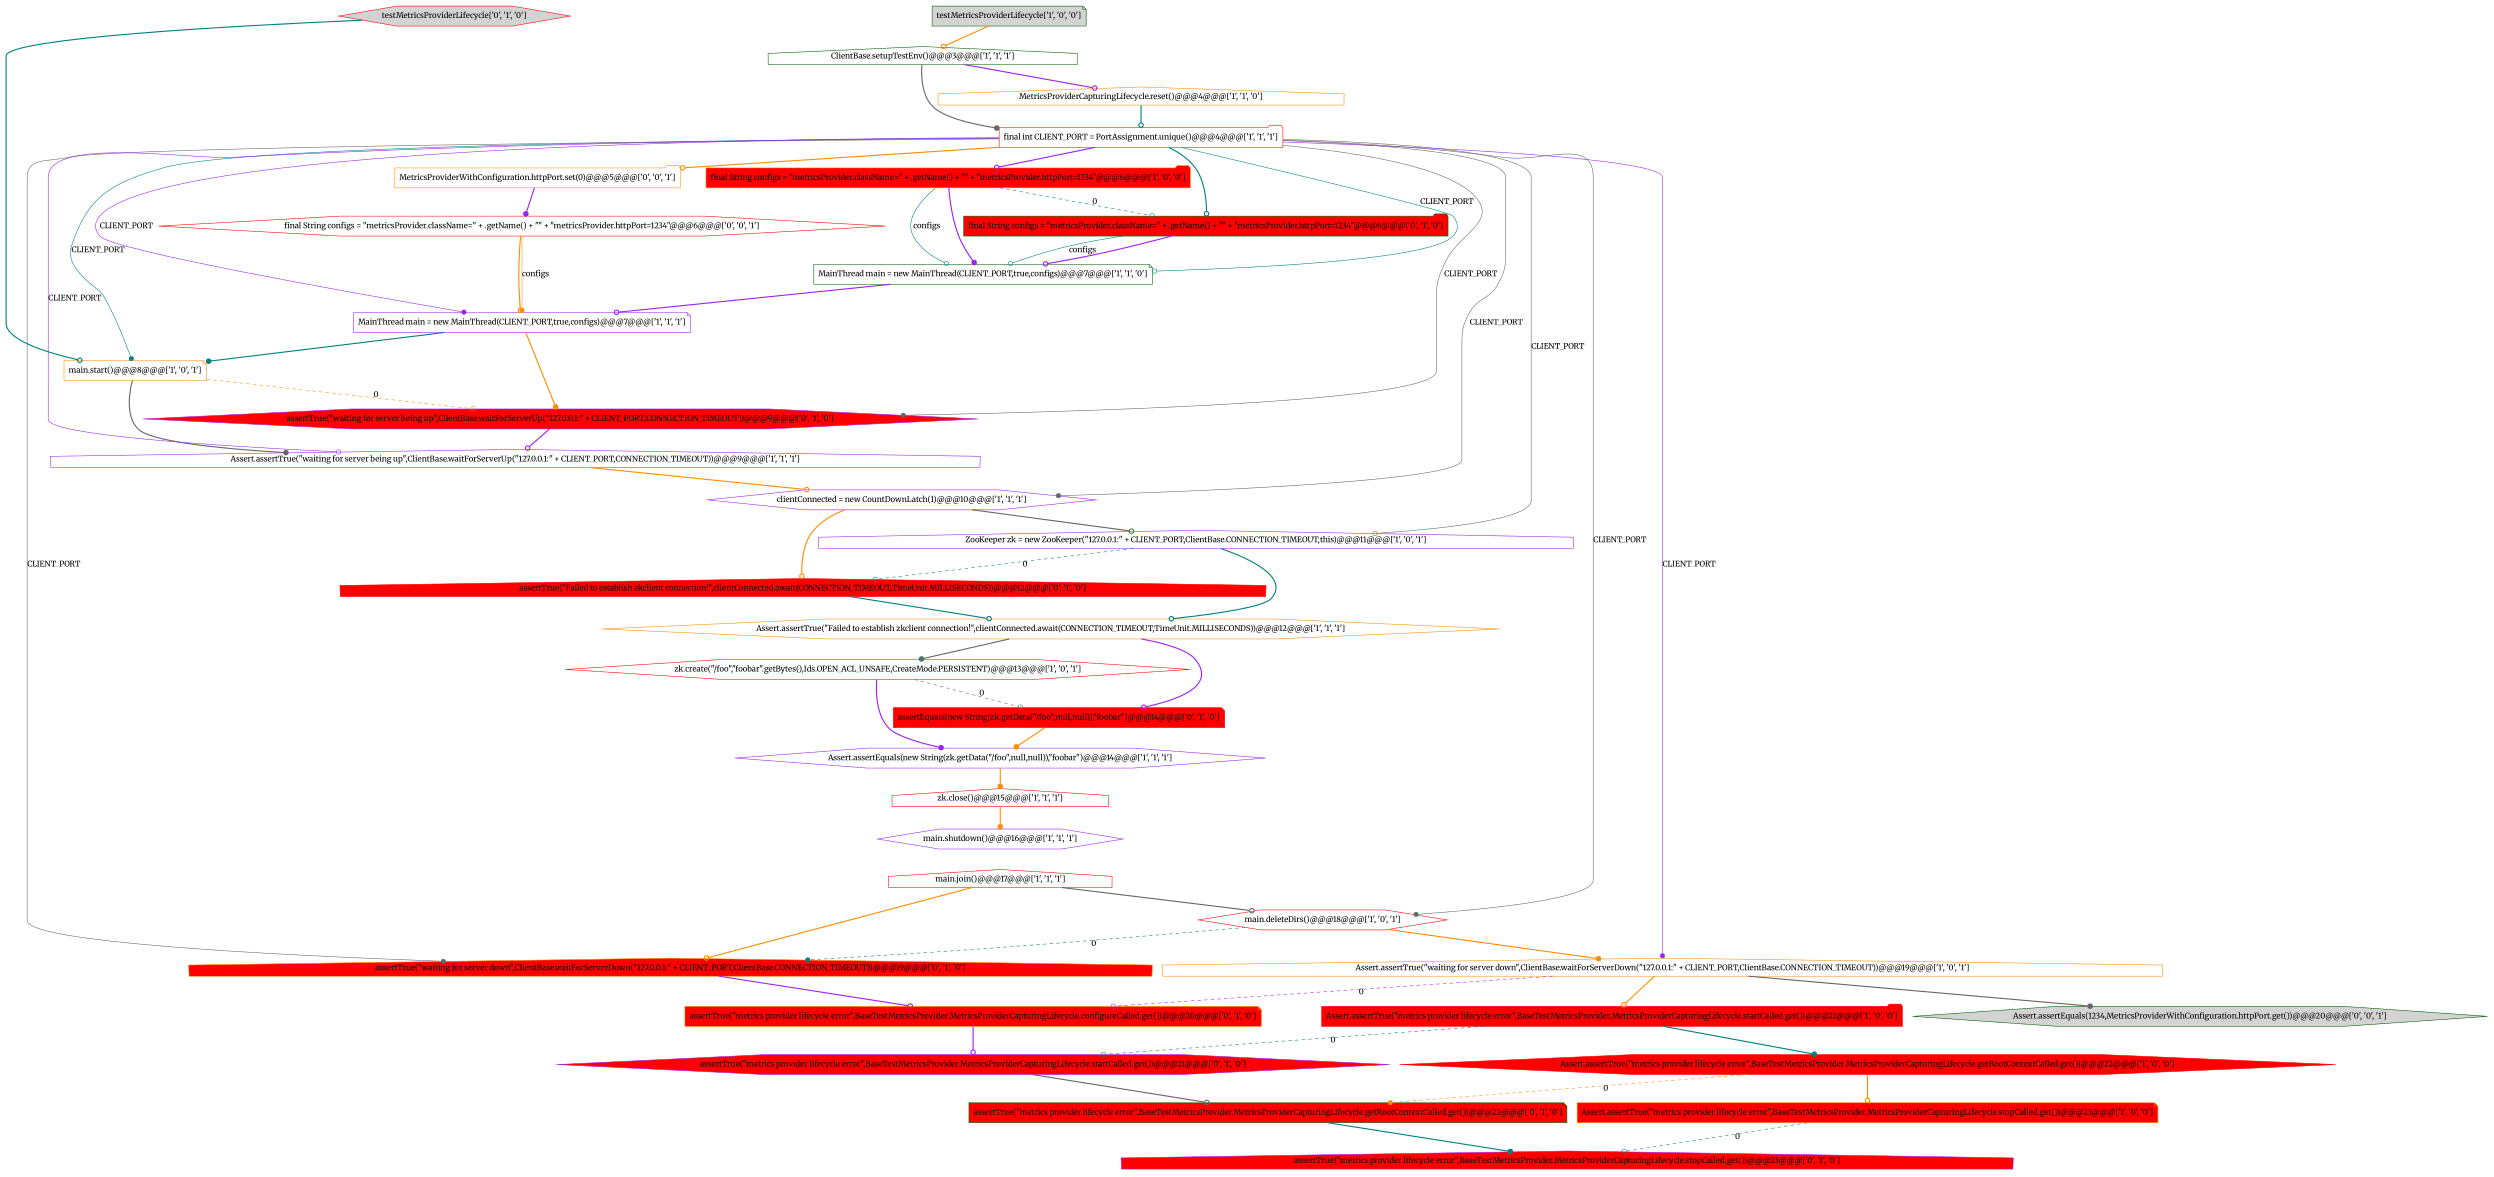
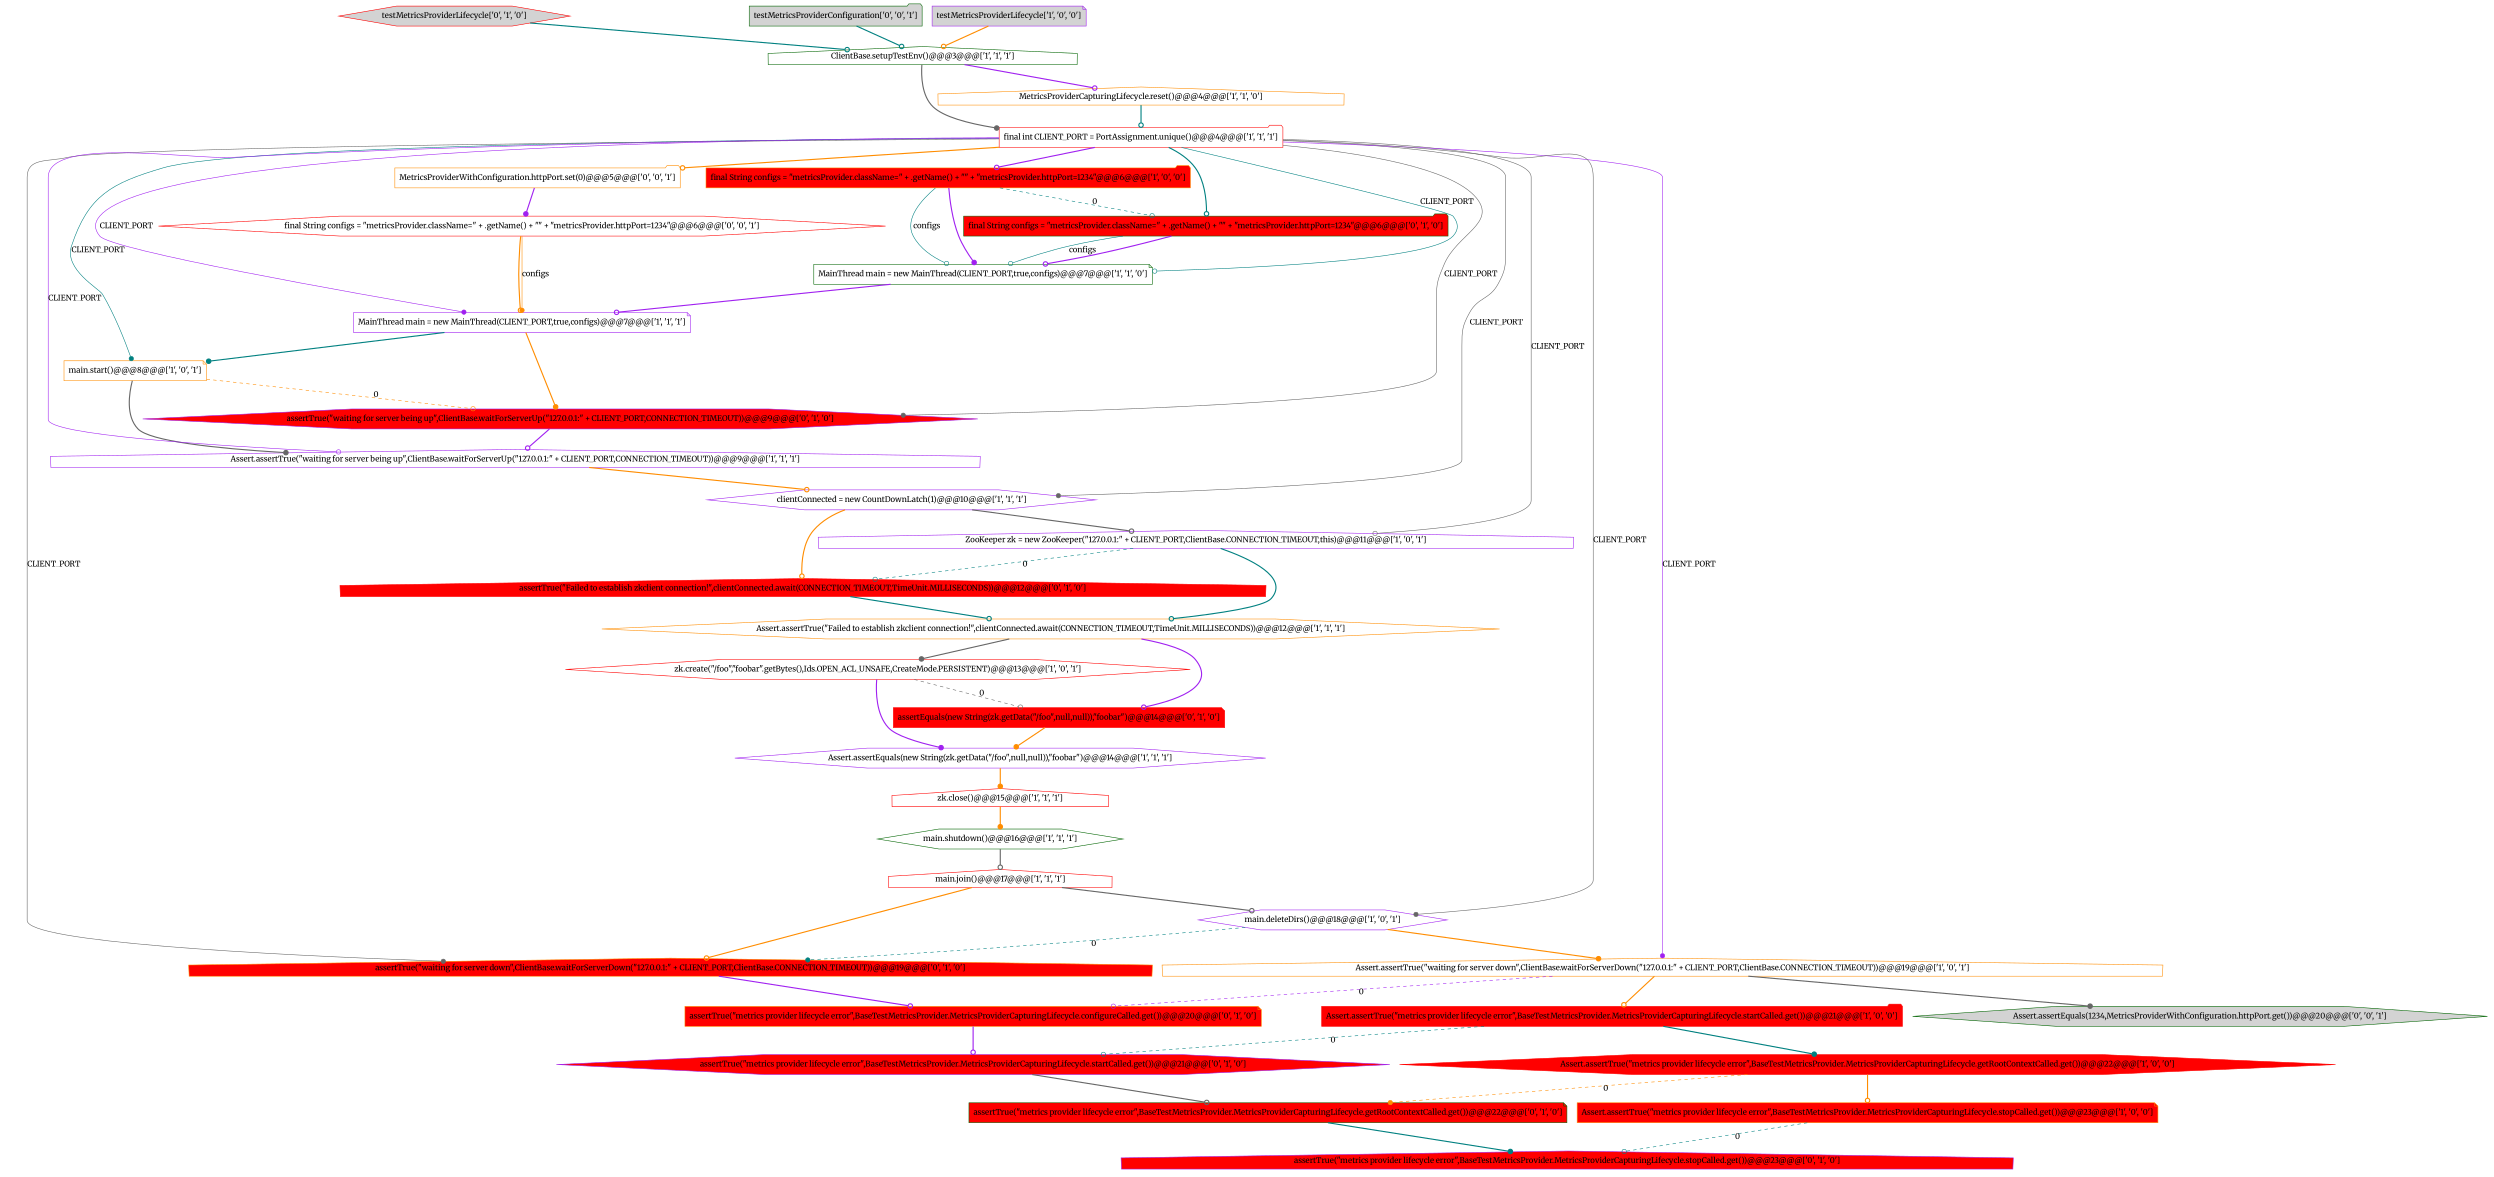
node "testMetricsProviderConfiguration['0', '0', '1']": added
node "testMetricsProviderLifecycle['1', '0', '0']": color darkgreen -> purple
edge "testMetricsProviderLifecycle['0', '1', '0']" -> "main.start()@@@8@@@['1', '0', '1']": now "testMetricsProviderLifecycle['0', '1', '0']" -> "ClientBase.setupTestEnv()@@@3@@@['1', '1', '1']"
node "main.shutdown()@@@16@@@['1', '1', '1']": color purple -> darkgreen
edge "main.shutdown()@@@16@@@['1', '1', '1']" -> "main.join()@@@17@@@['1', '1', '1']": added
node "main.deleteDirs()@@@18@@@['1', '0', '1']": color red -> purple
